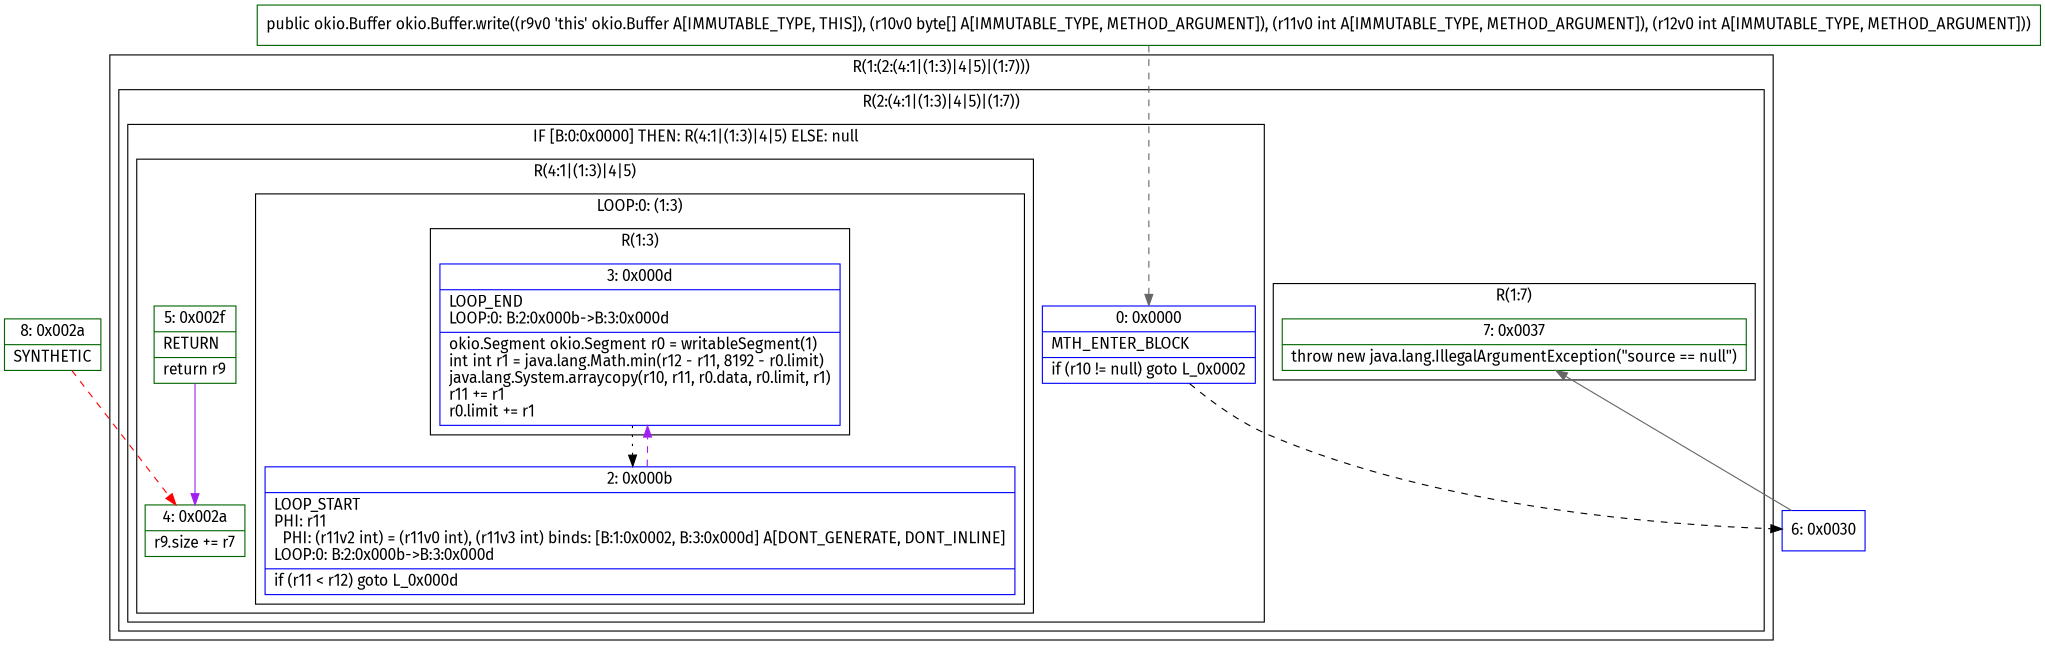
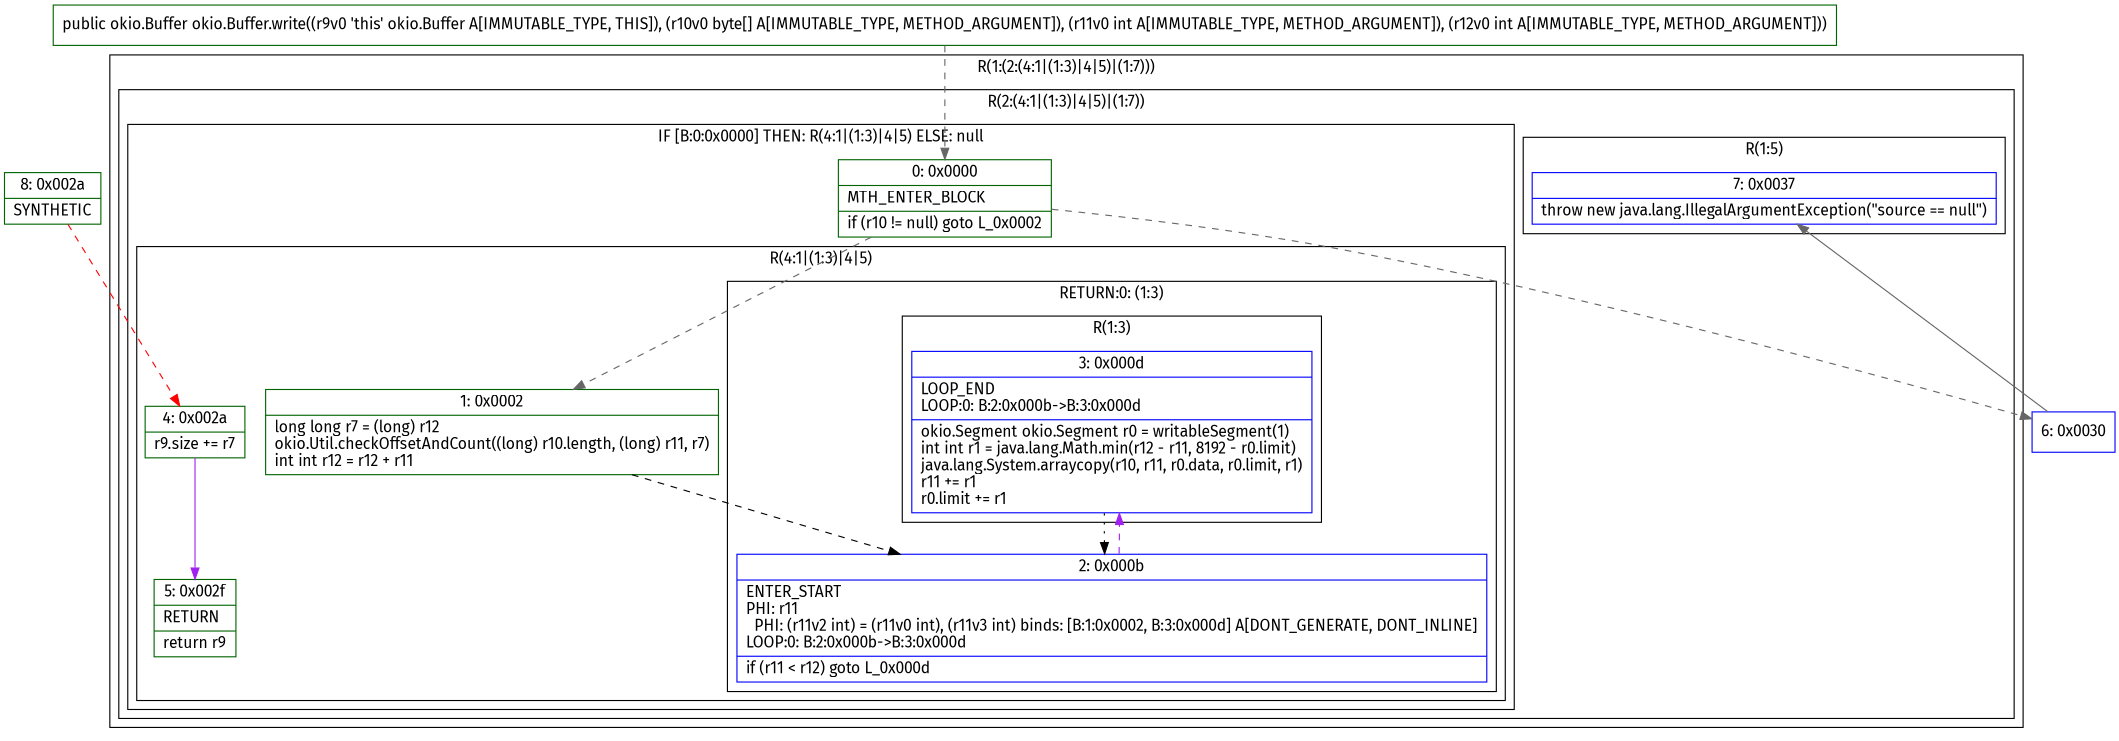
cluster "LOOP:0: (1:3)": label "LOOP:0: (1:3)" -> "RETURN:0: (1:3)"
cluster "R(1:7)": label "R(1:7)" -> "R(1:5)"
node "0: 0x0000": color blue -> darkgreen
node "7: 0x0037": color darkgreen -> blue
node "1: 0x0002": added
edge "5: 0x002f" -> "4: 0x002a": reversed
edge "0: 0x0000" -> "6: 0x0030": color black -> gray40
node "2: 0x000b": text "LOOP_START" -> "ENTER_START"
